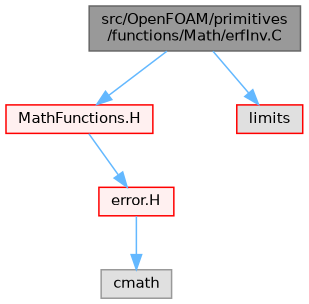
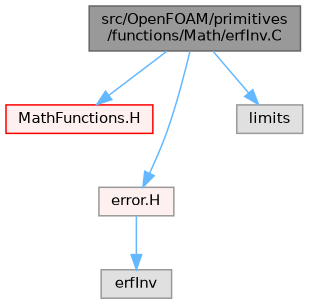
node "limits": color red -> grey60
edge "MathFunctions.H" -> "error.H": now "src/OpenFOAM/primitives /functions/Math/erfInv.C" -> "error.H"
node "error.H": color red -> grey60
node "cmath": label "cmath" -> "erfInv"
